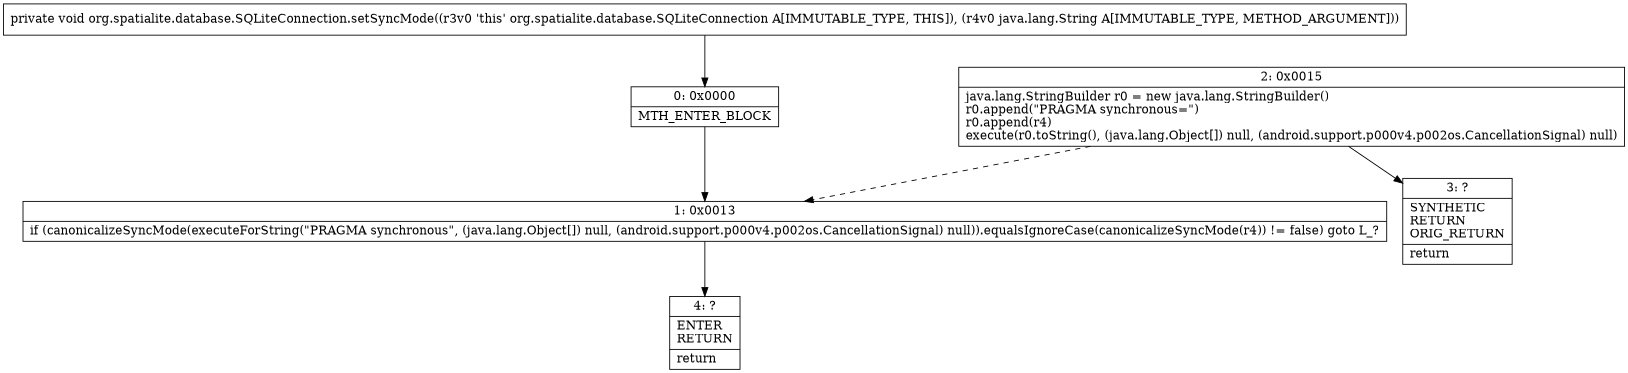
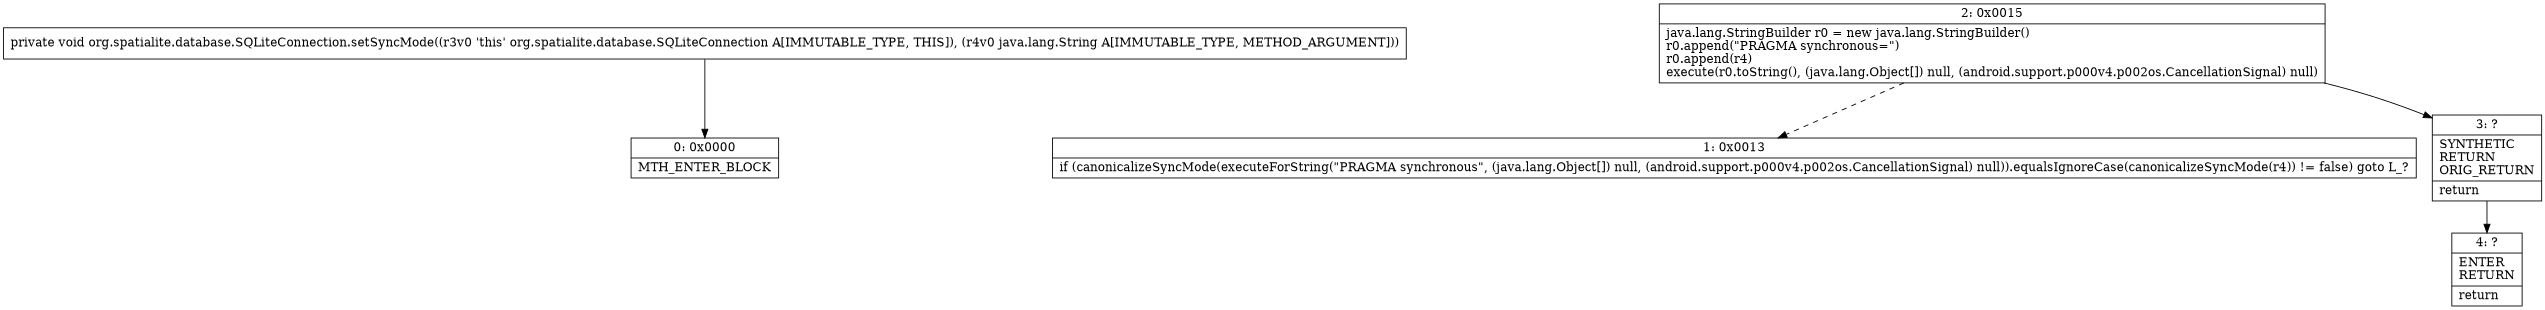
edge "0: 0x0000" -> "1: 0x0013": removed
edge "1: 0x0013" -> "4: ?": now "3: ?" -> "4: ?"
